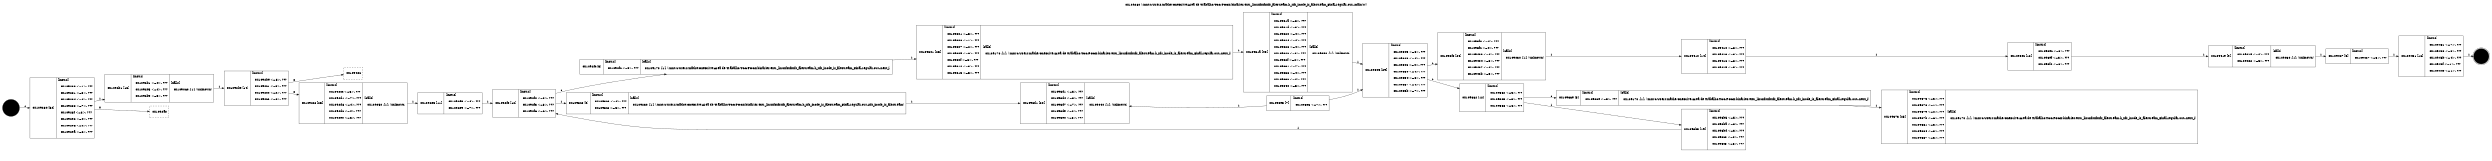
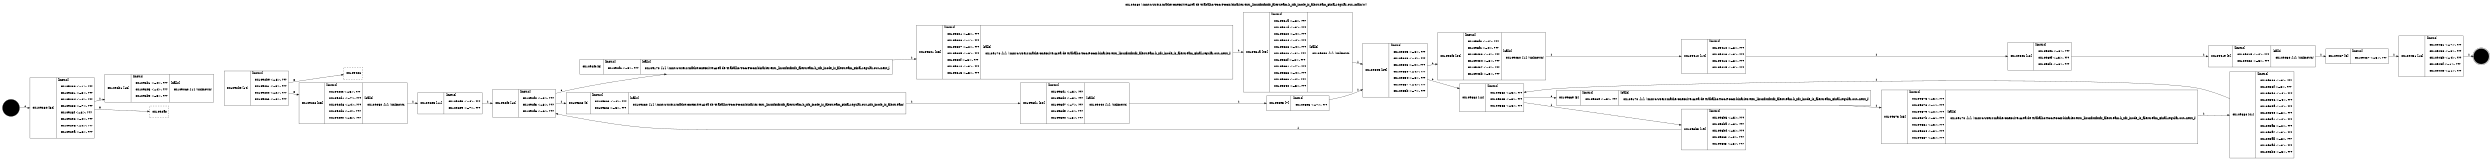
edge "0x1092b1 [13]" -> "0x1092be [14]": removed, label "1"
edge "0x1093e5 [7]" -> "0x1093d1 [20]": reversed
node "0x10938c [41]": added
